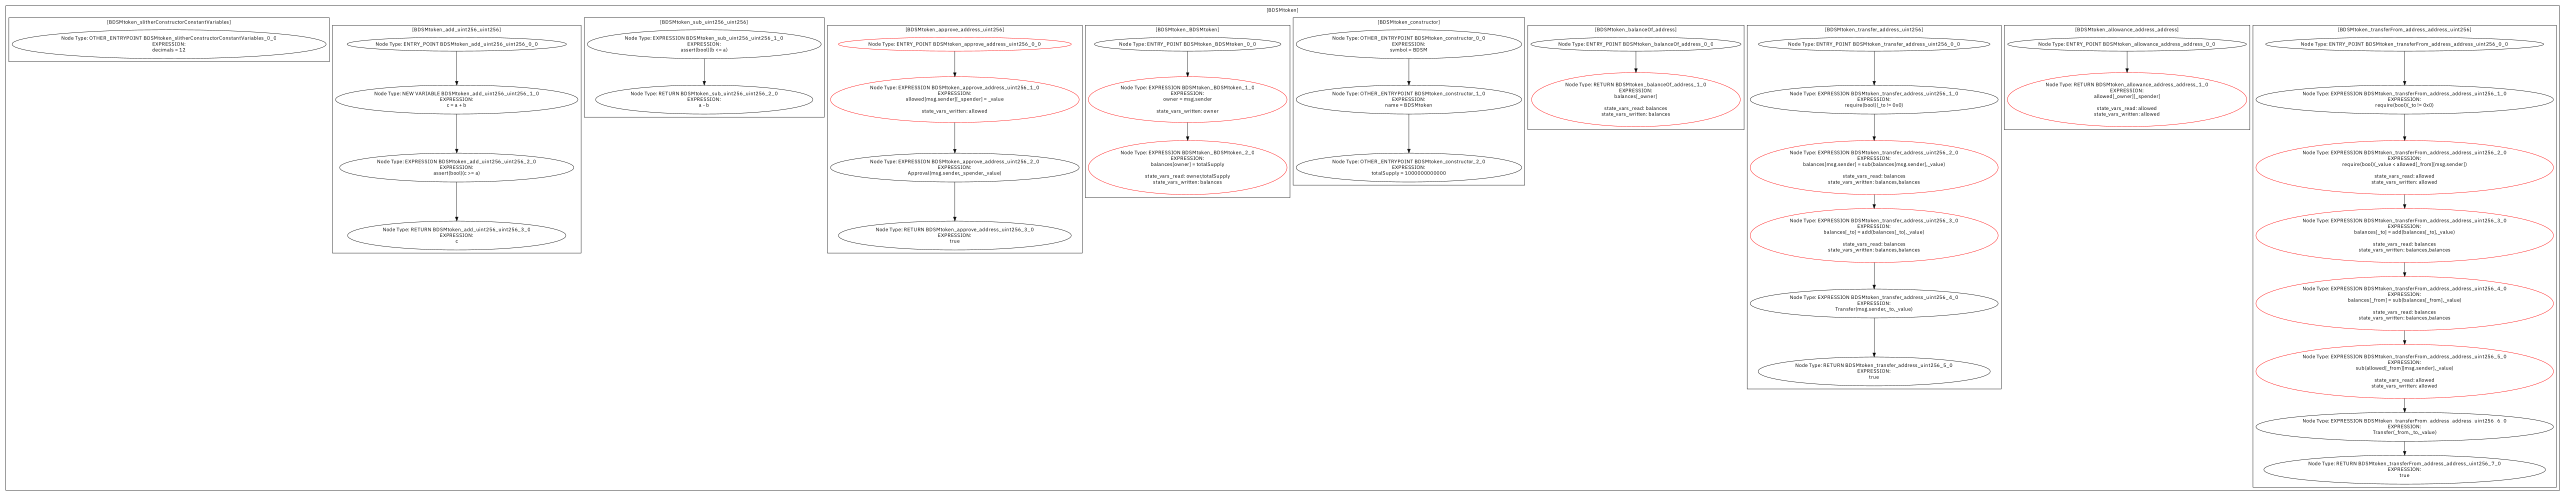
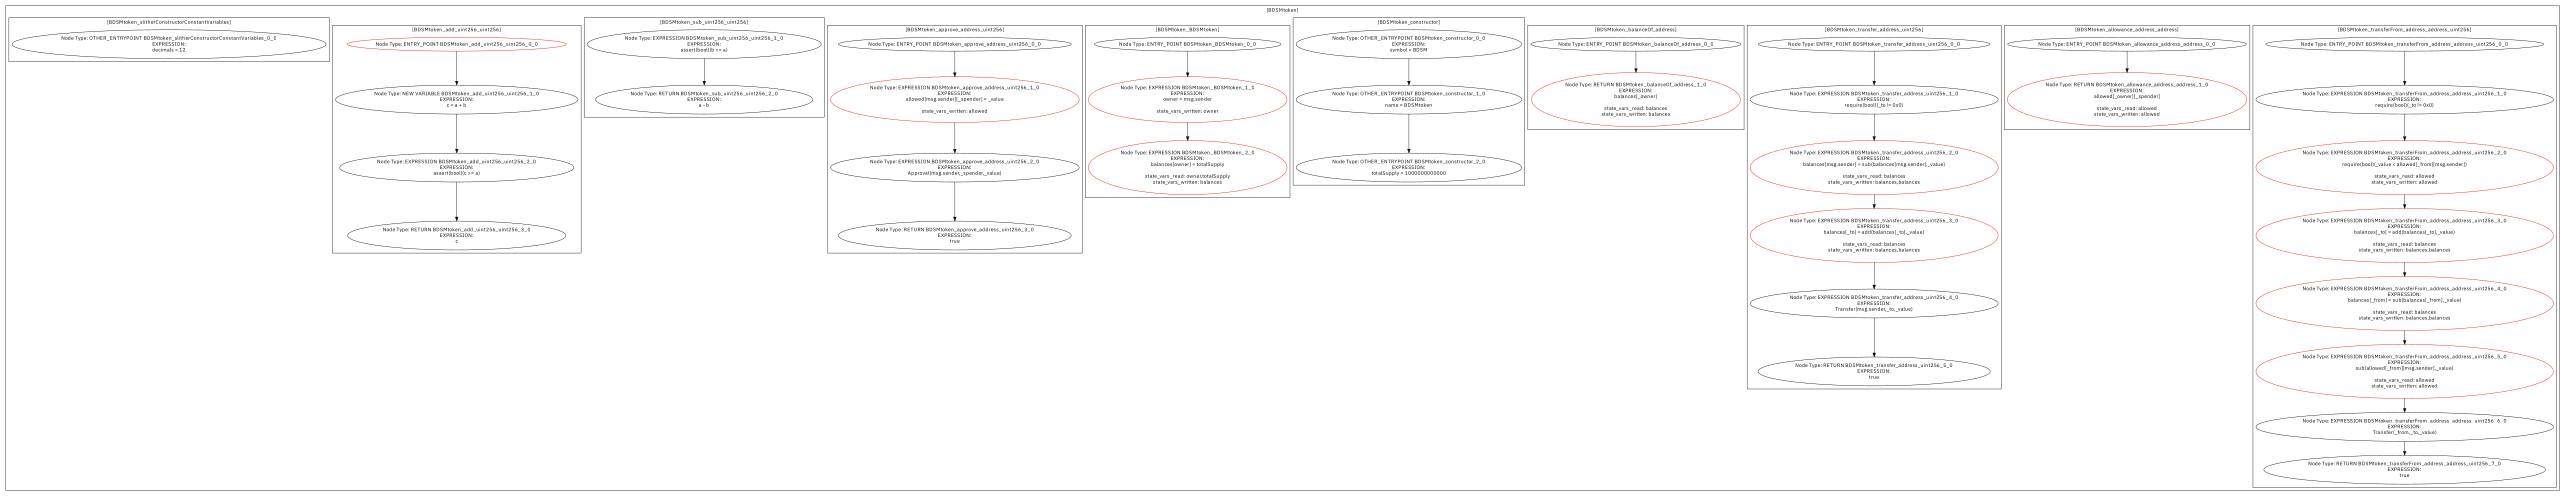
node "Node Type: ENTRY_POINT BDSMtoken_add_uint256_uint256_0_0": color black -> red
node "Node Type: ENTRY_POINT BDSMtoken_approve_address_uint256_0_0": color red -> black
